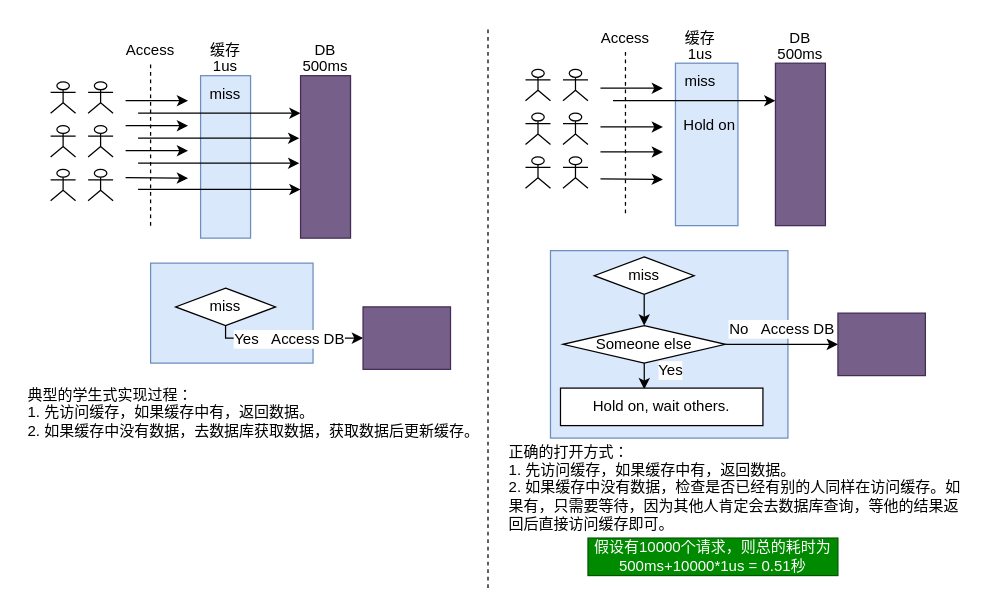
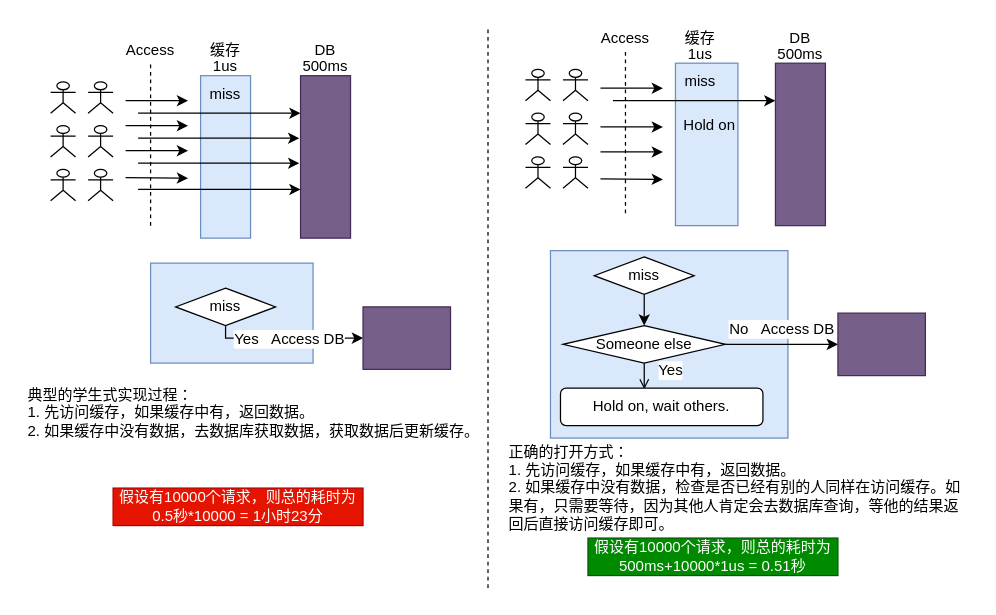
edge "Someone else" -> "Hold on, wait others.": arrowhead classic -> open
node "Hold on, wait others.": shape rectangle -> rounded rectangle
node "假设有10000个请求，则总的耗时为0.5秒*10000 = 1小时23分": added
